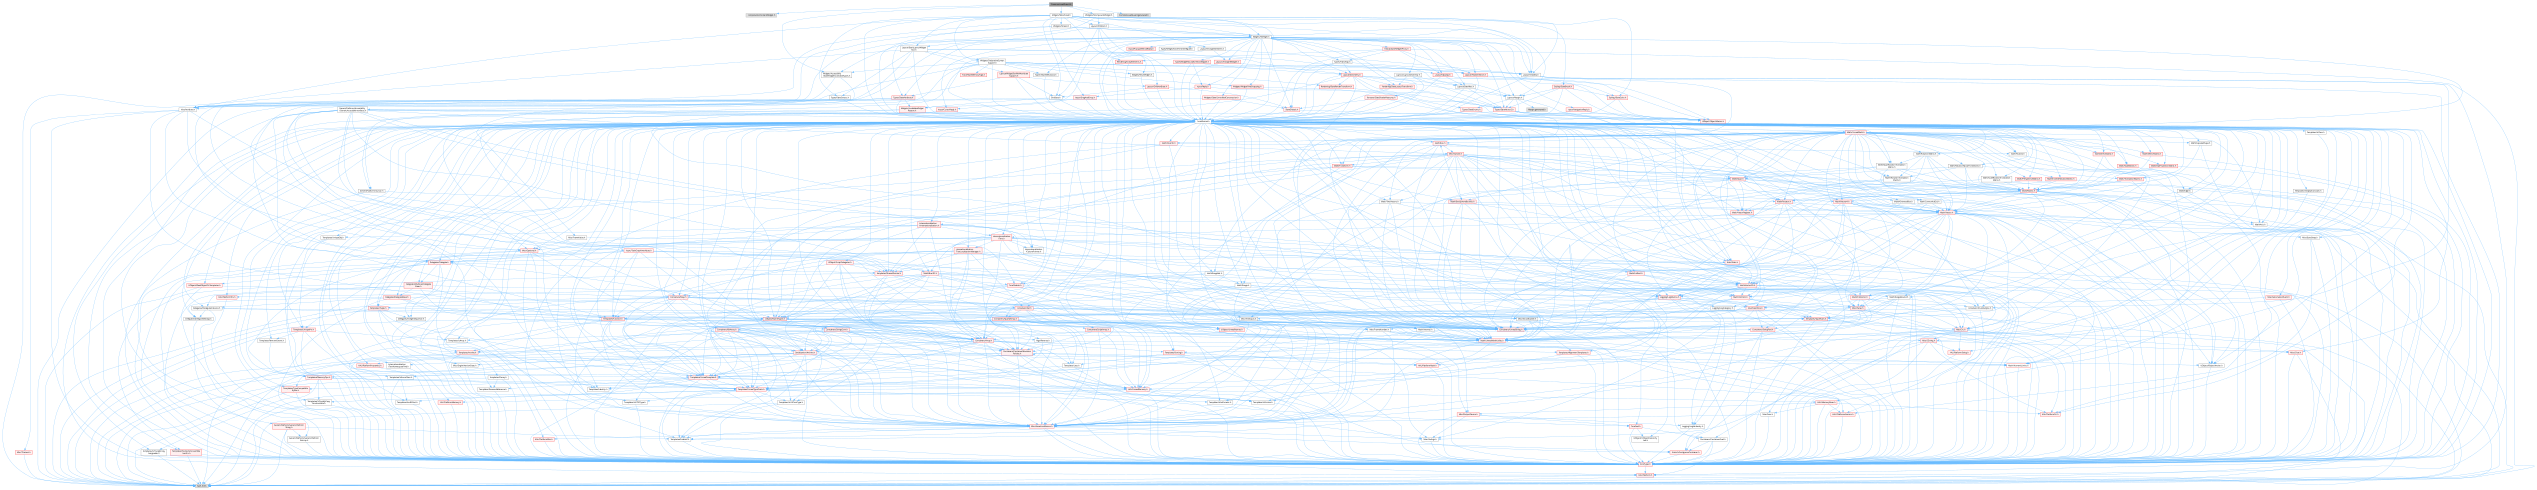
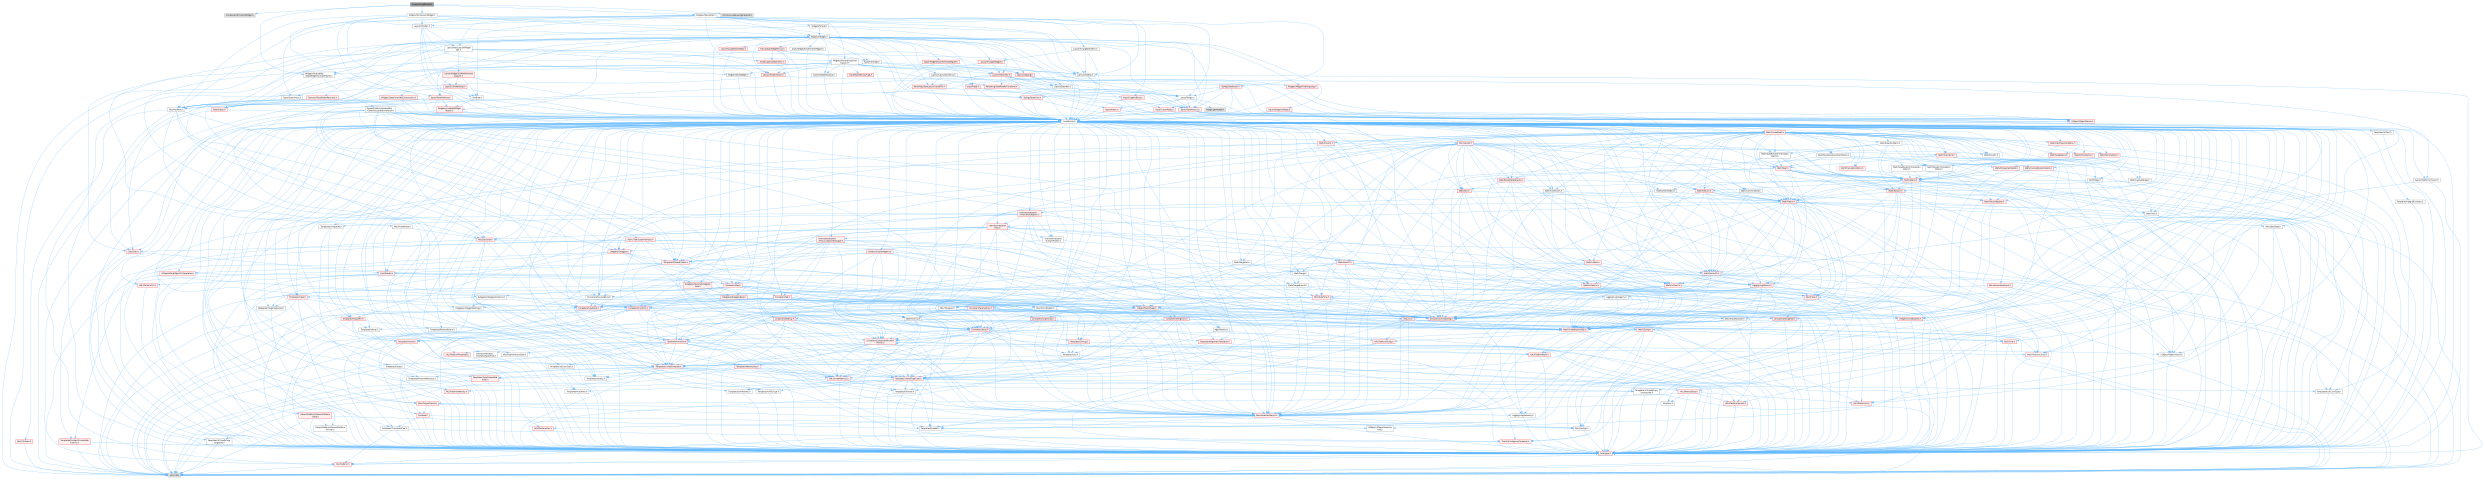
node "Types/SlateEnums.h": label "Types/SlateEnums.h" -> "Types/Matrix.h"
edge "Math/Box.h" -> "Misc/Variant.h": reversed
edge "Delegates/DelegateBase.h" -> "Delegates/IDelegateInstance.h": removed
